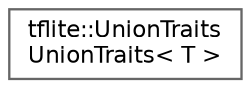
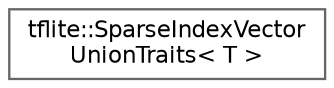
node "tflite::UnionTraits UnionTraits< T >": label "tflite::UnionTraits UnionTraits< T >" -> "tflite::SparseIndexVector UnionTraits< T >"
